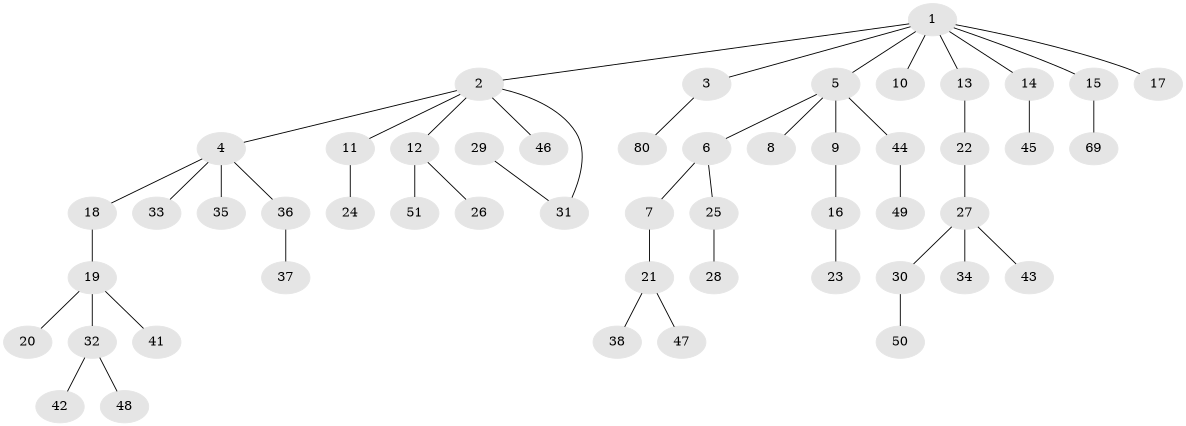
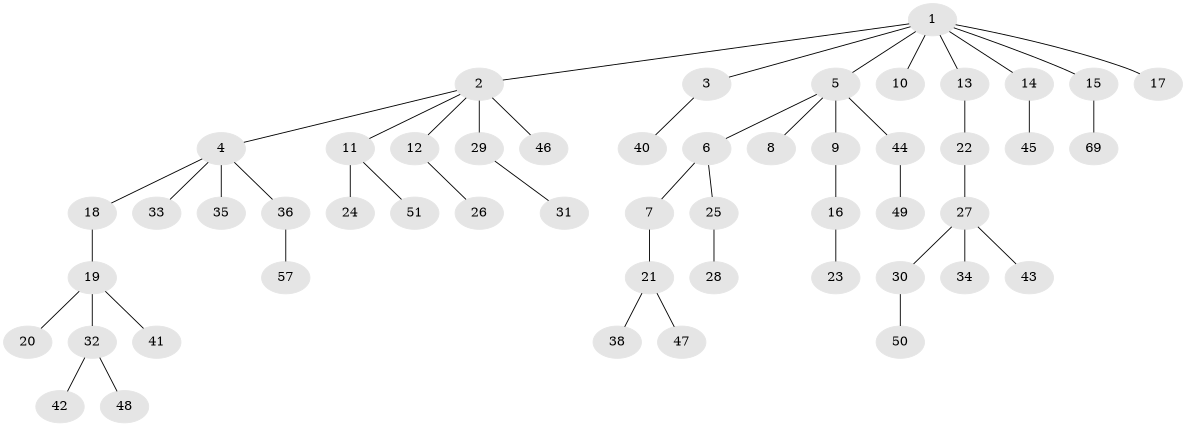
edge "2" -- "31": now "2" -- "29"
node "80": label "80" -> "40"
edge "12" -- "51": now "11" -- "51"
node "37": label "37" -> "57"
